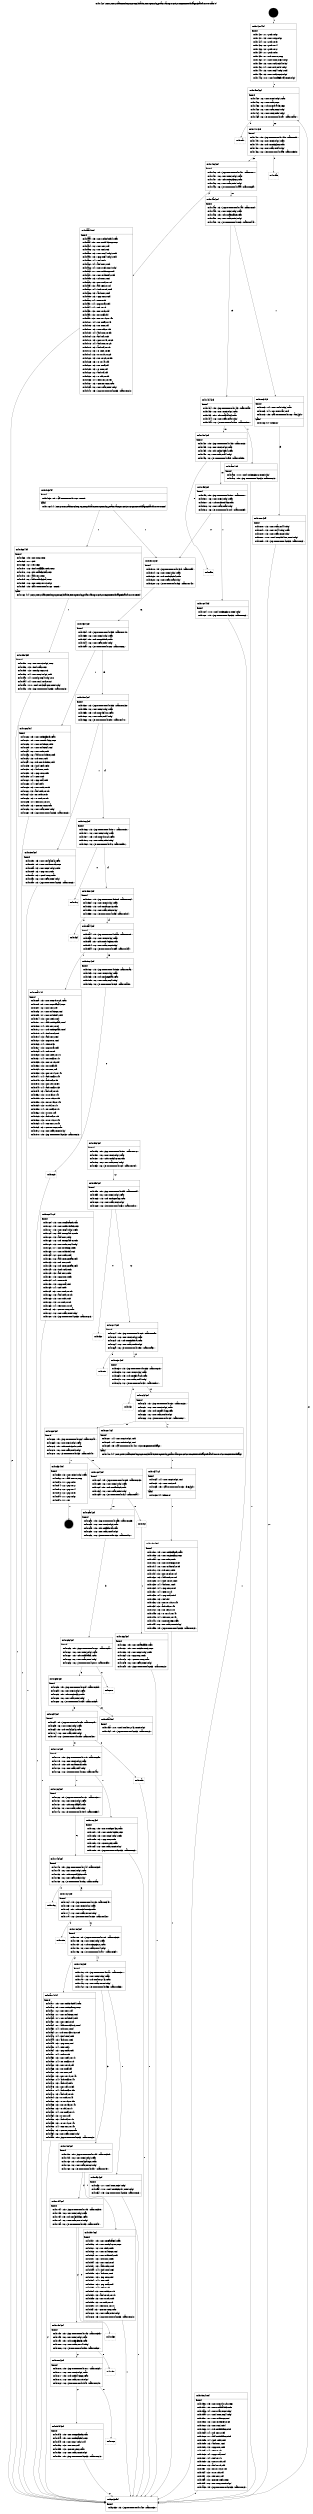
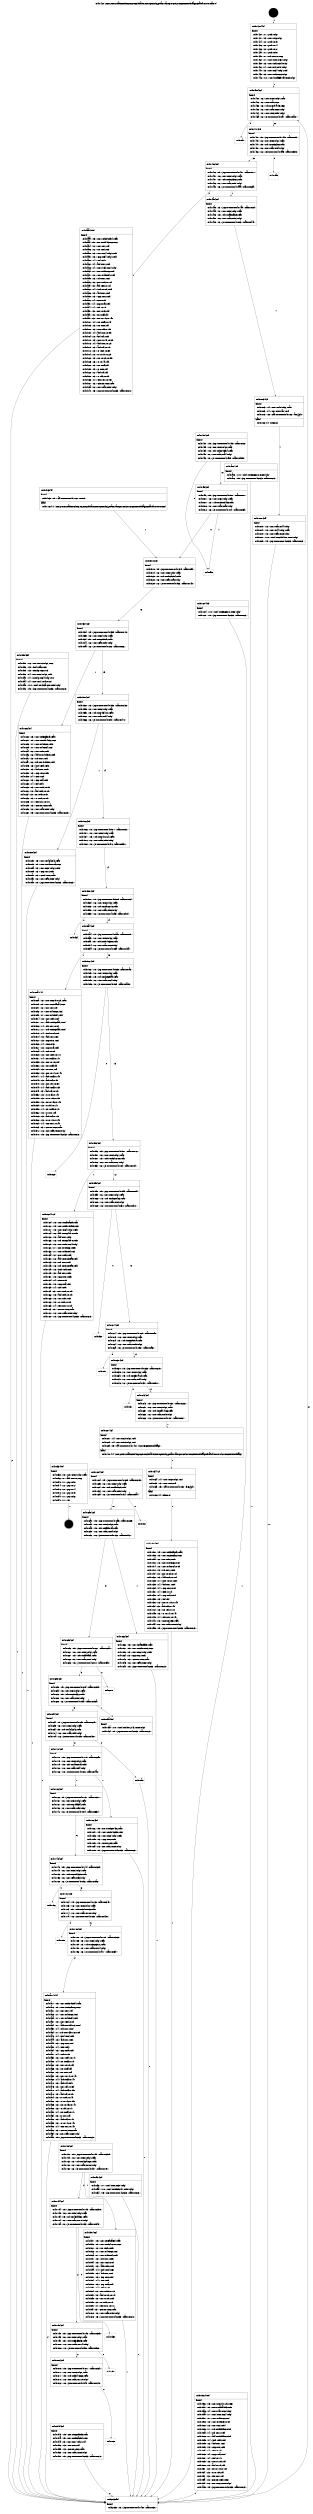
edge "0x40148c [28]" -> "0x4014a8 [28]": label " 20" -> " 1"
node "0x4014c4 [28]": removed
edge "0x40186b [13]" -> "0x401878 [24]": label " 19" -> " 1"
edge "0x4014fc [28]" -> "0x401c7d [15]": now "0x4014fc [28]" -> "0x401fb5"
node "0x401b68 [40]": removed
node "0x401f7c": removed
edge "0x4015c0 [28]" -> "0x4015dc [28]": added, label "13"
edge "0x4015dc [28]" -> "0x401c0d [112]": added, label "1"
node "0x401668 [28]": removed
edge "0x401fc4" -> "0x401832 [30]": now "0x4016a0 [28]" -> "0x401832 [30]"
edge "0x4016d8 [28]" -> "0x401d5a [15]": label " 20" -> " 1"
edge "0x401e29" -> "0x402033 [5]": now "0x4018ea [147]" -> "0x402033 [5]"
node "0x40179c [28]": removed
edge "0x40180c [28]" -> "0x401b45 [30]": removed, label "2"
